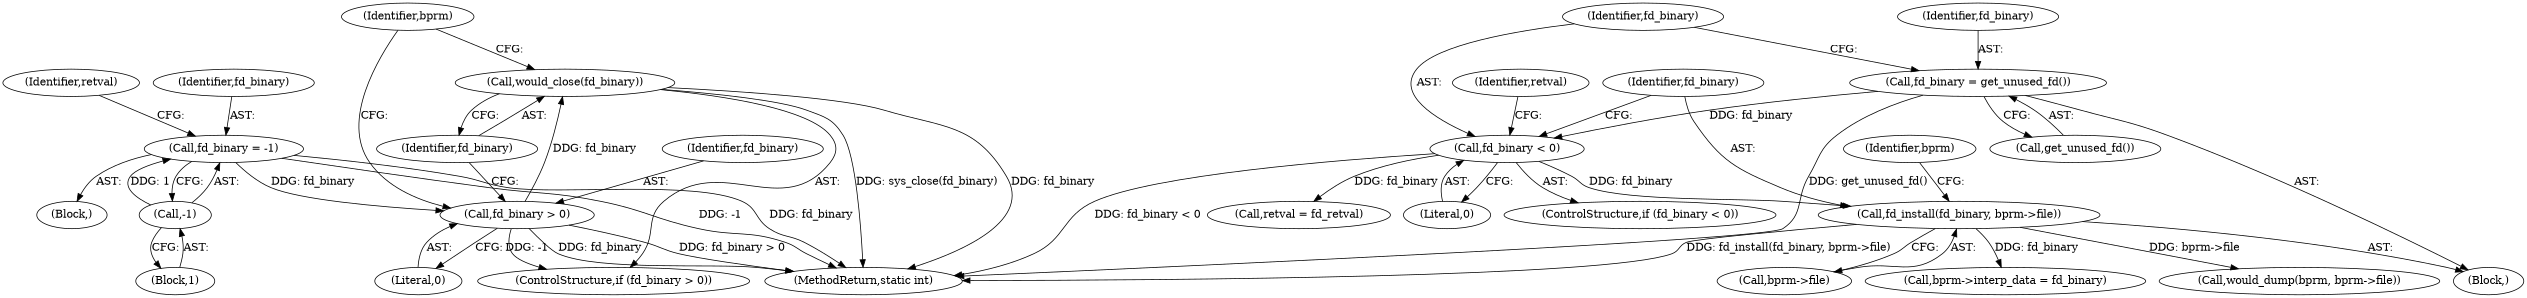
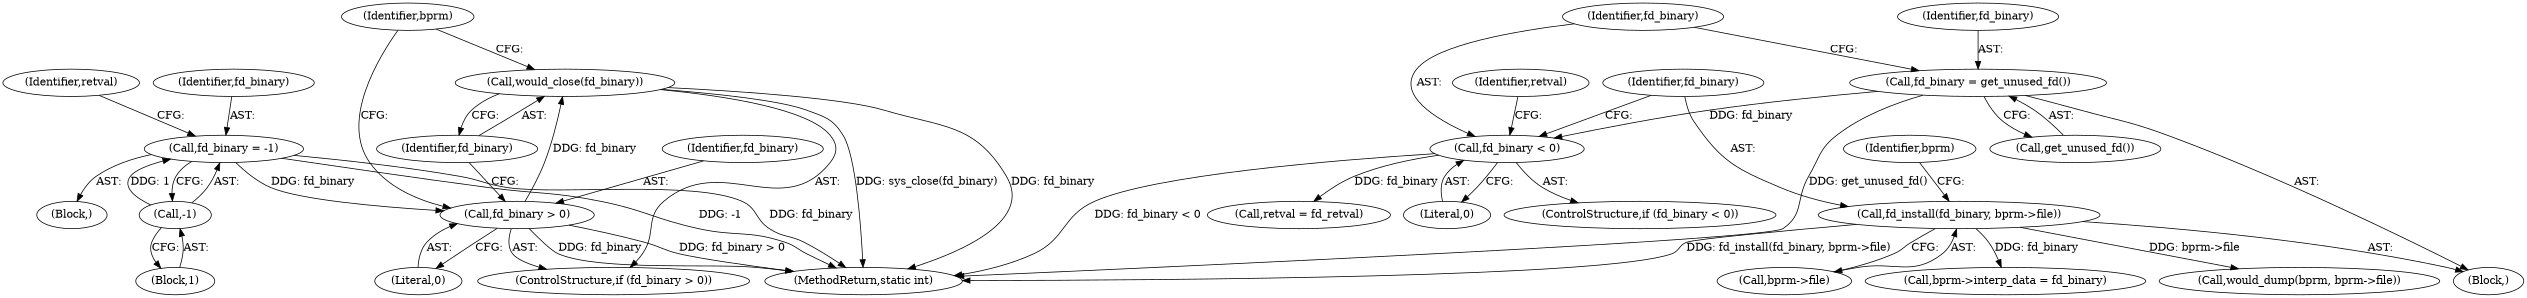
edge "(Call,fd_binary < 0)" -> "(Call,fd_install(fd_binary, bprm->file))": removed, label "DDG: fd_binary"
edge "(Call,fd_binary > 0)" -> "(ControlStructure,if (fd_binary > 0))": label "DDG: -1" -> "AST: "
